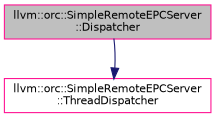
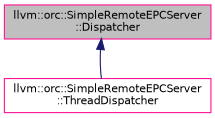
edge "llvm::orc::SimpleRemoteEPCServer ::Dispatcher" -> "llvm::orc::SimpleRemoteEPCServer ::ThreadDispatcher": reversed
